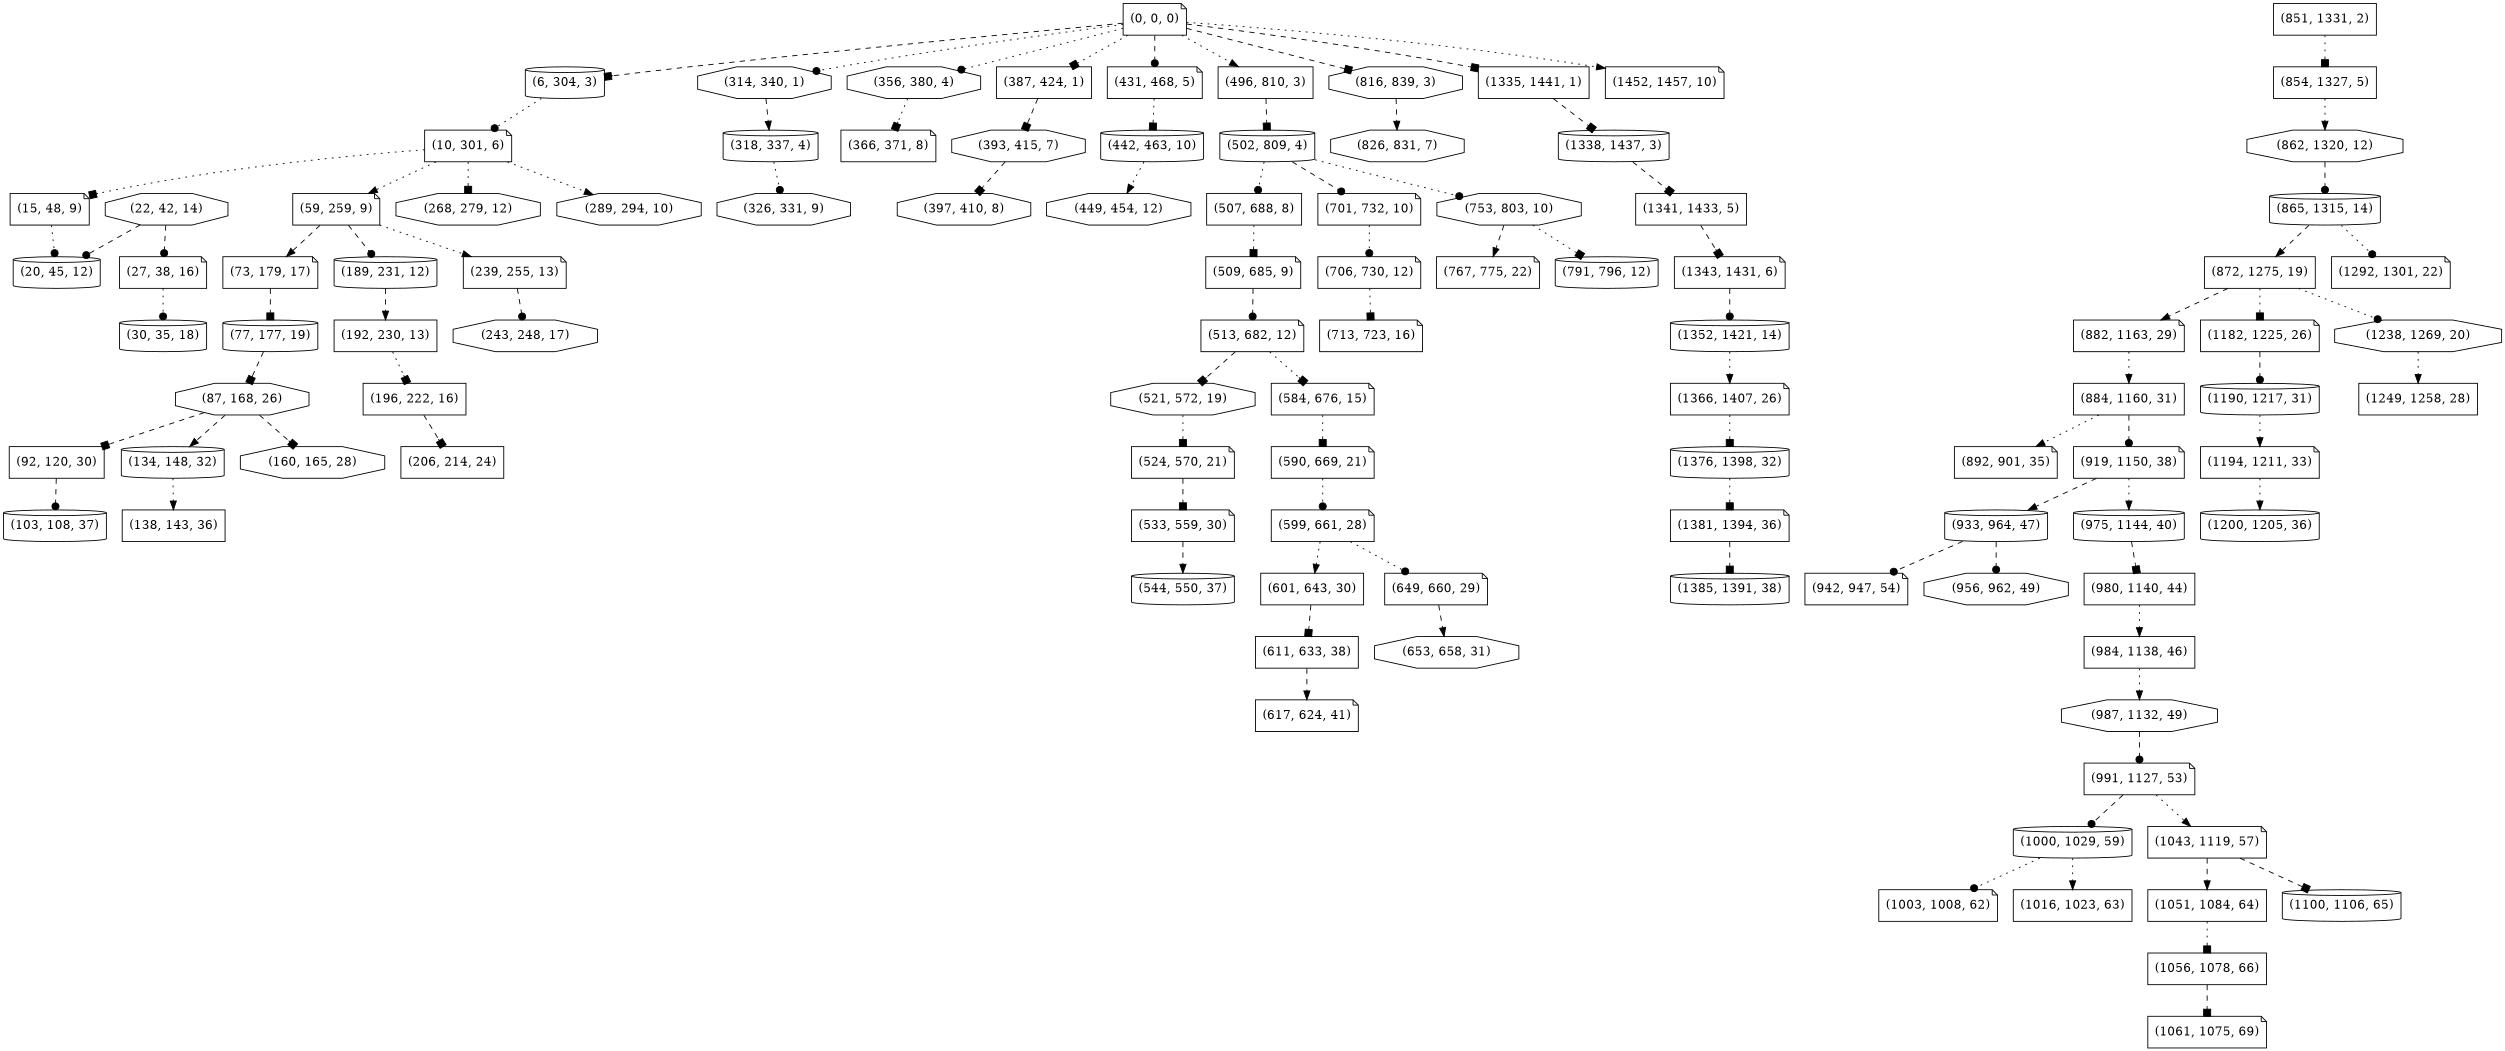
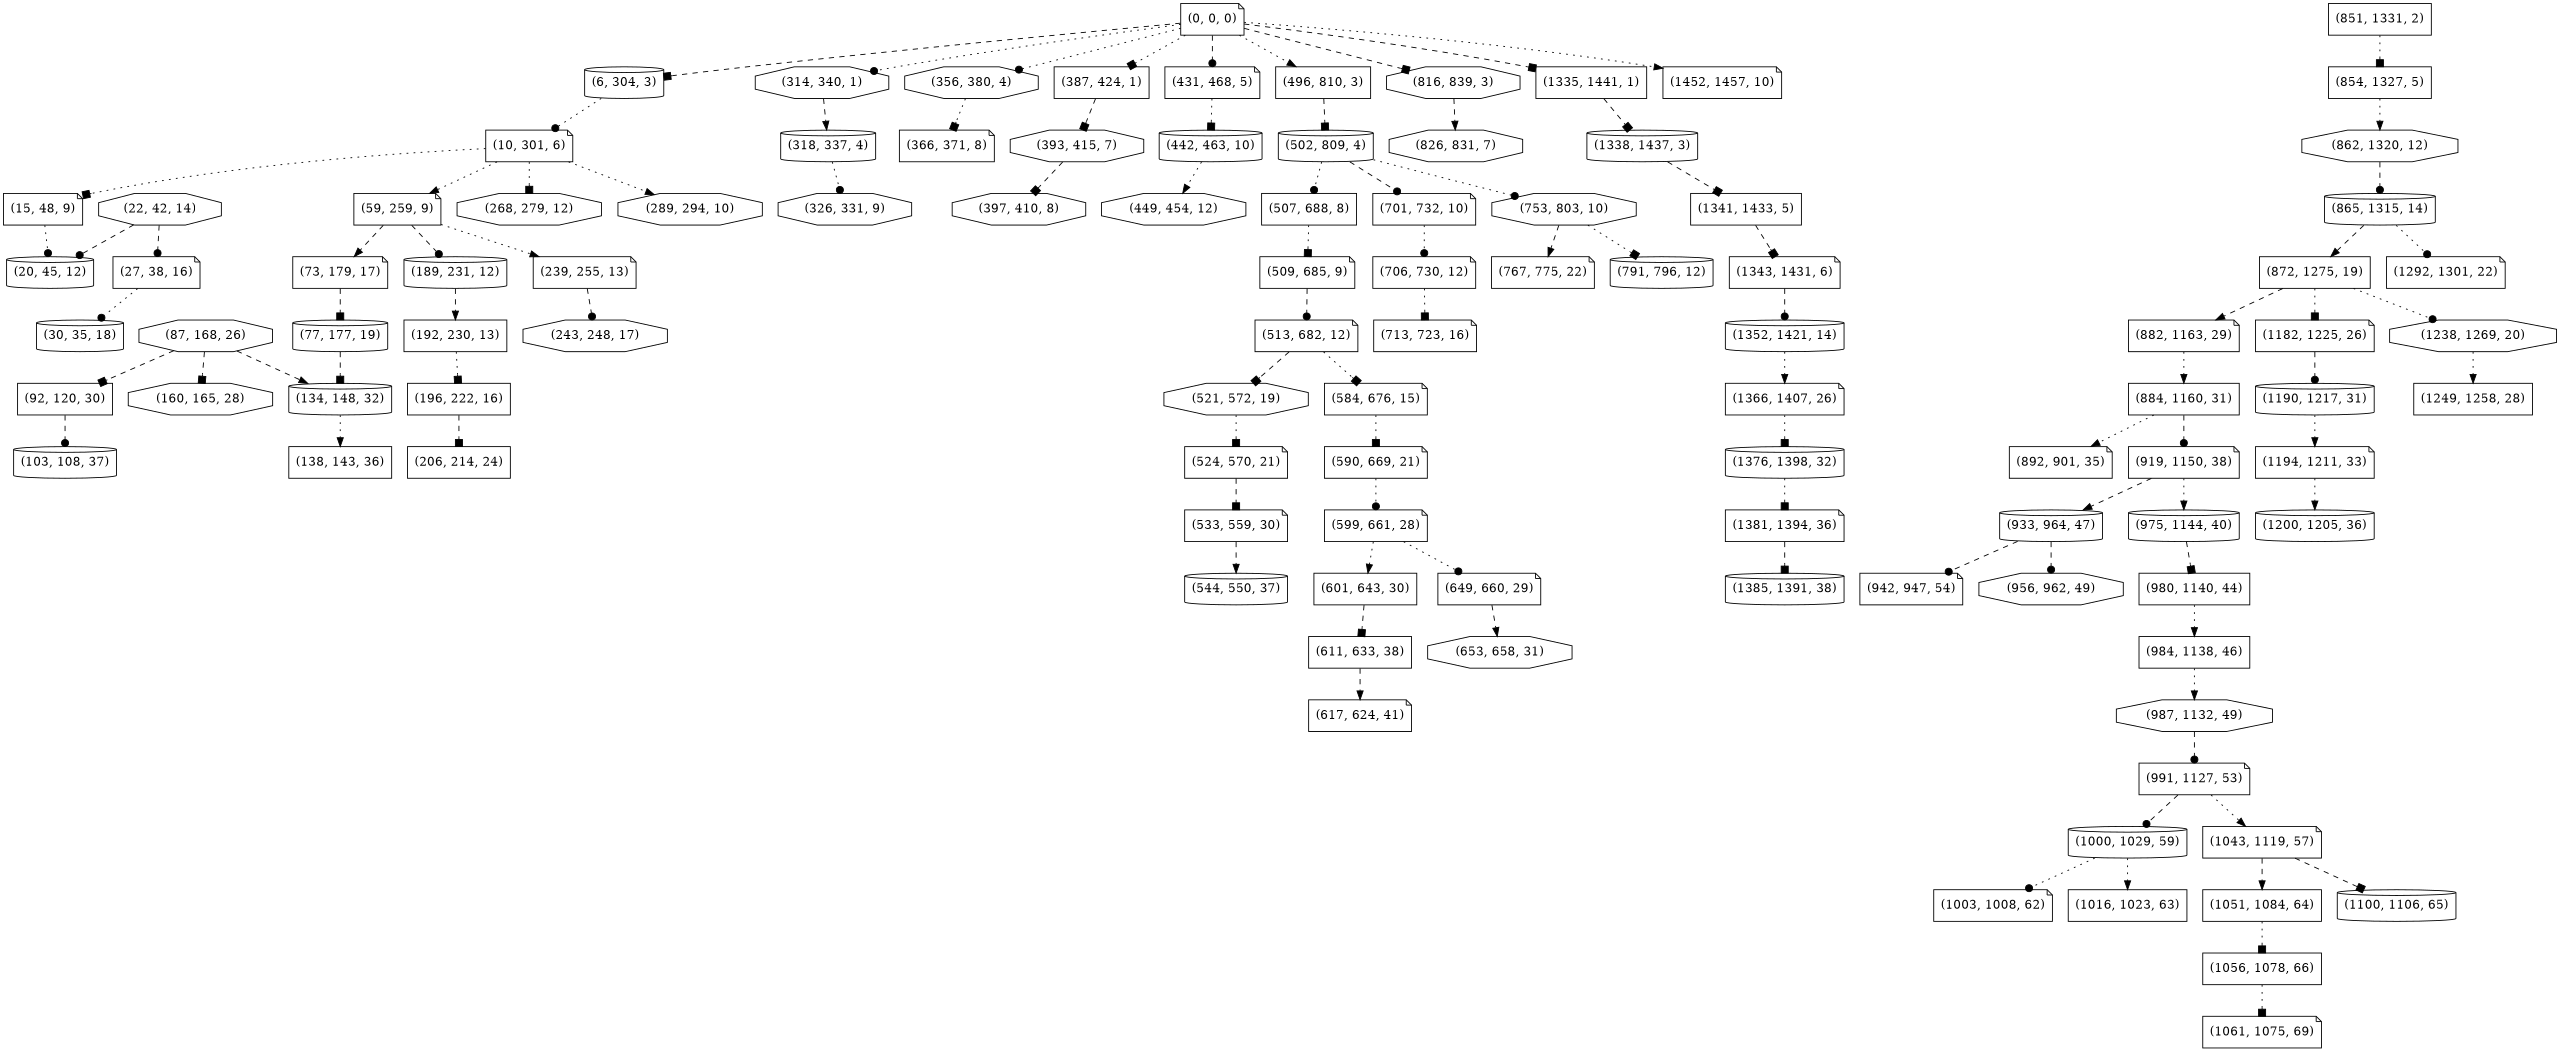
edge "(77, 177, 19)" -> "(87, 168, 26)": now "(77, 177, 19)" -> "(134, 148, 32)"
edge "(1056, 1078, 66)" -> "(1061, 1075, 69)": style dashed -> dotted
